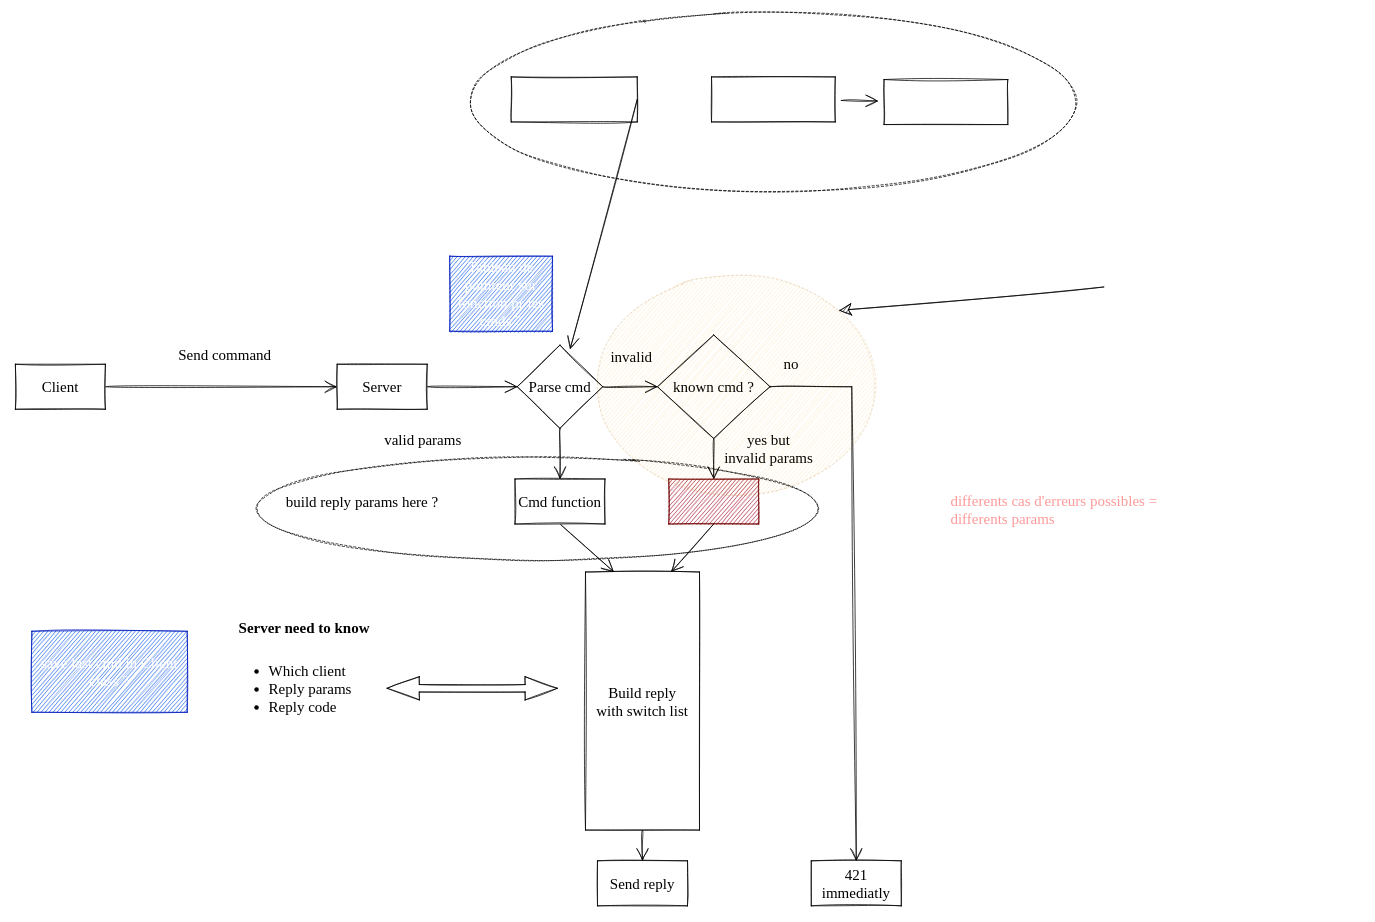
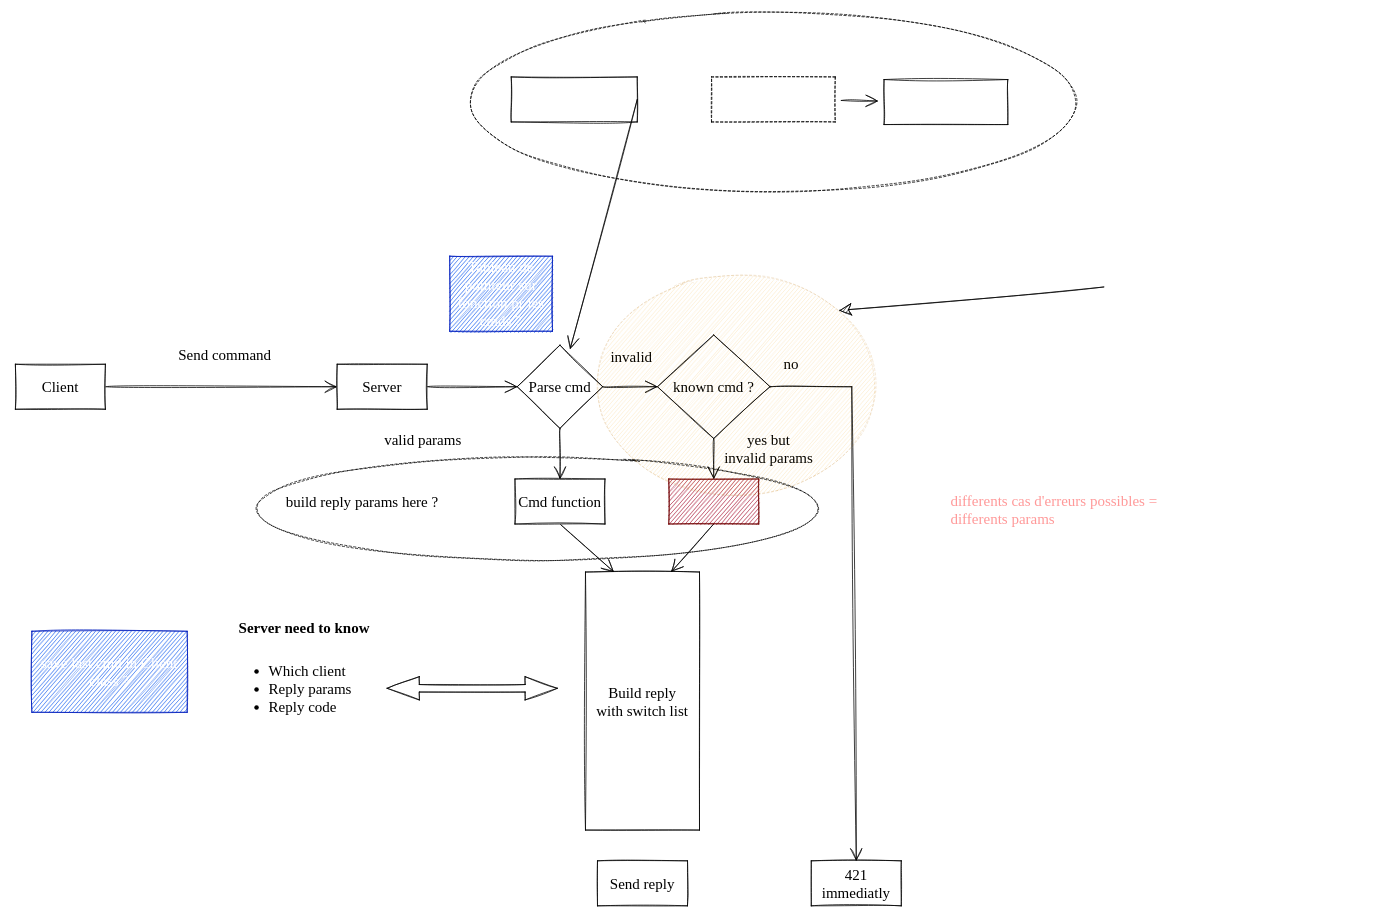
node "check command": style solid -> dashed
edge "Build reply with switch list" -> "Send reply": removed
